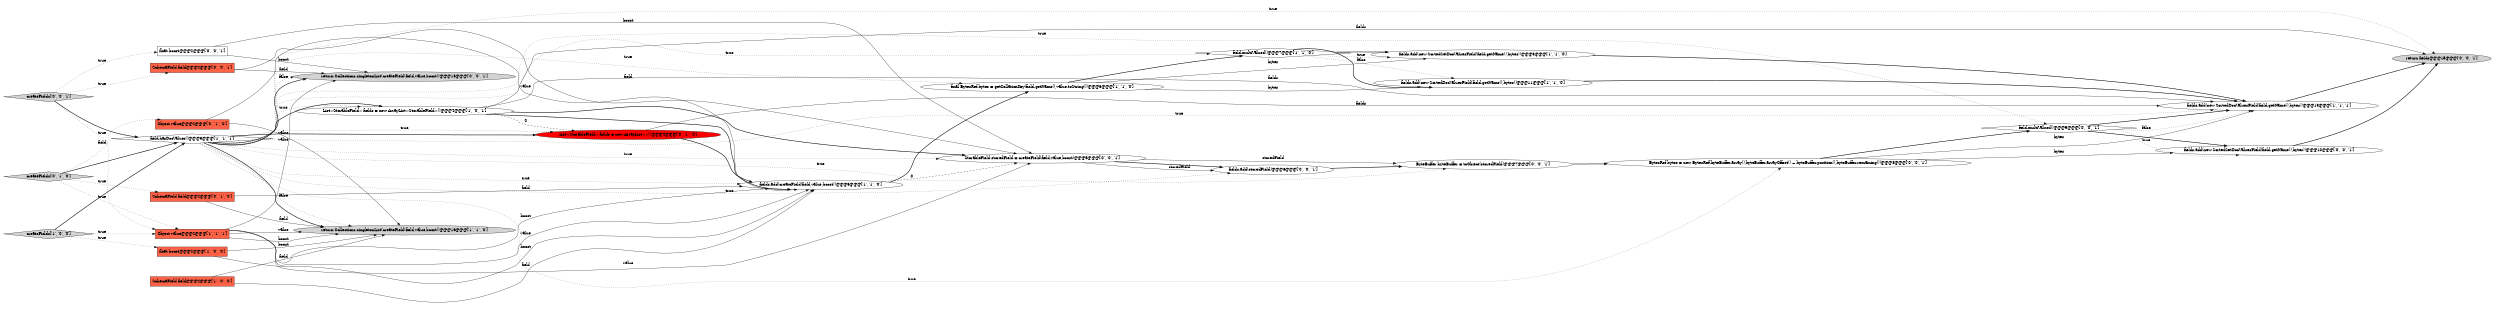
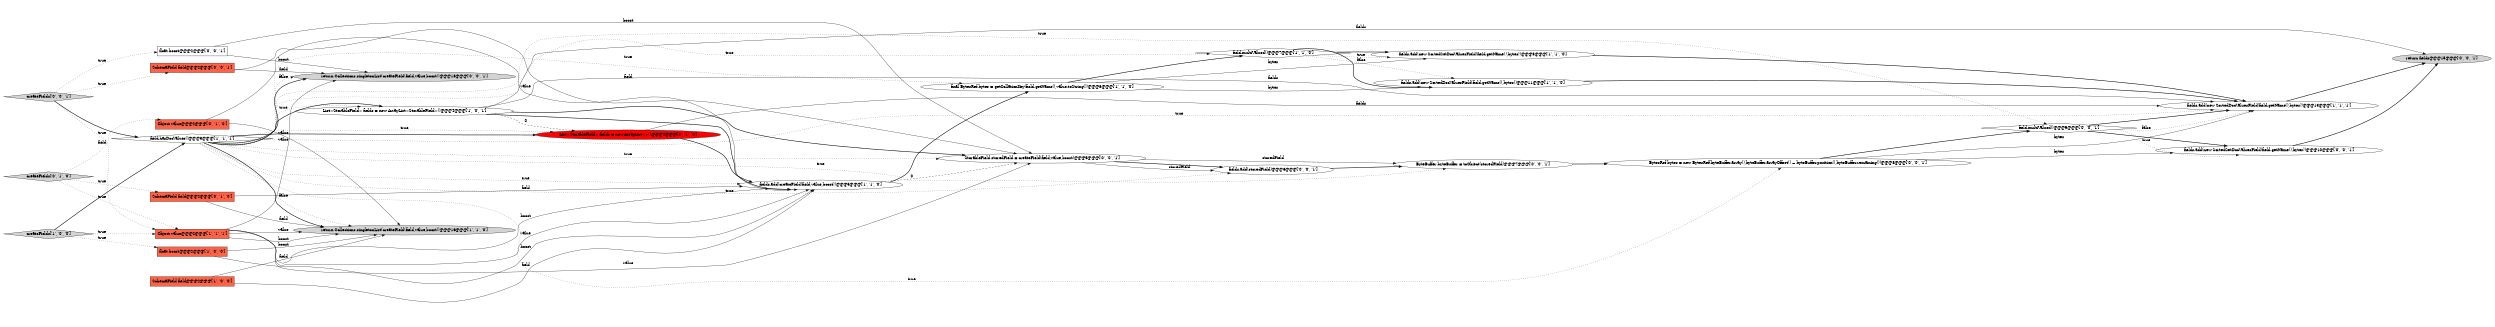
edge "field.hasDocValues()@@@3@@@['1', '1', '1']" -> "return fields@@@15@@@['0', '0', '1']": removed, label "true"
edge "createFields['0', '1', '0']" -> "field.hasDocValues()@@@3@@@['1', '1', '1']": removed
